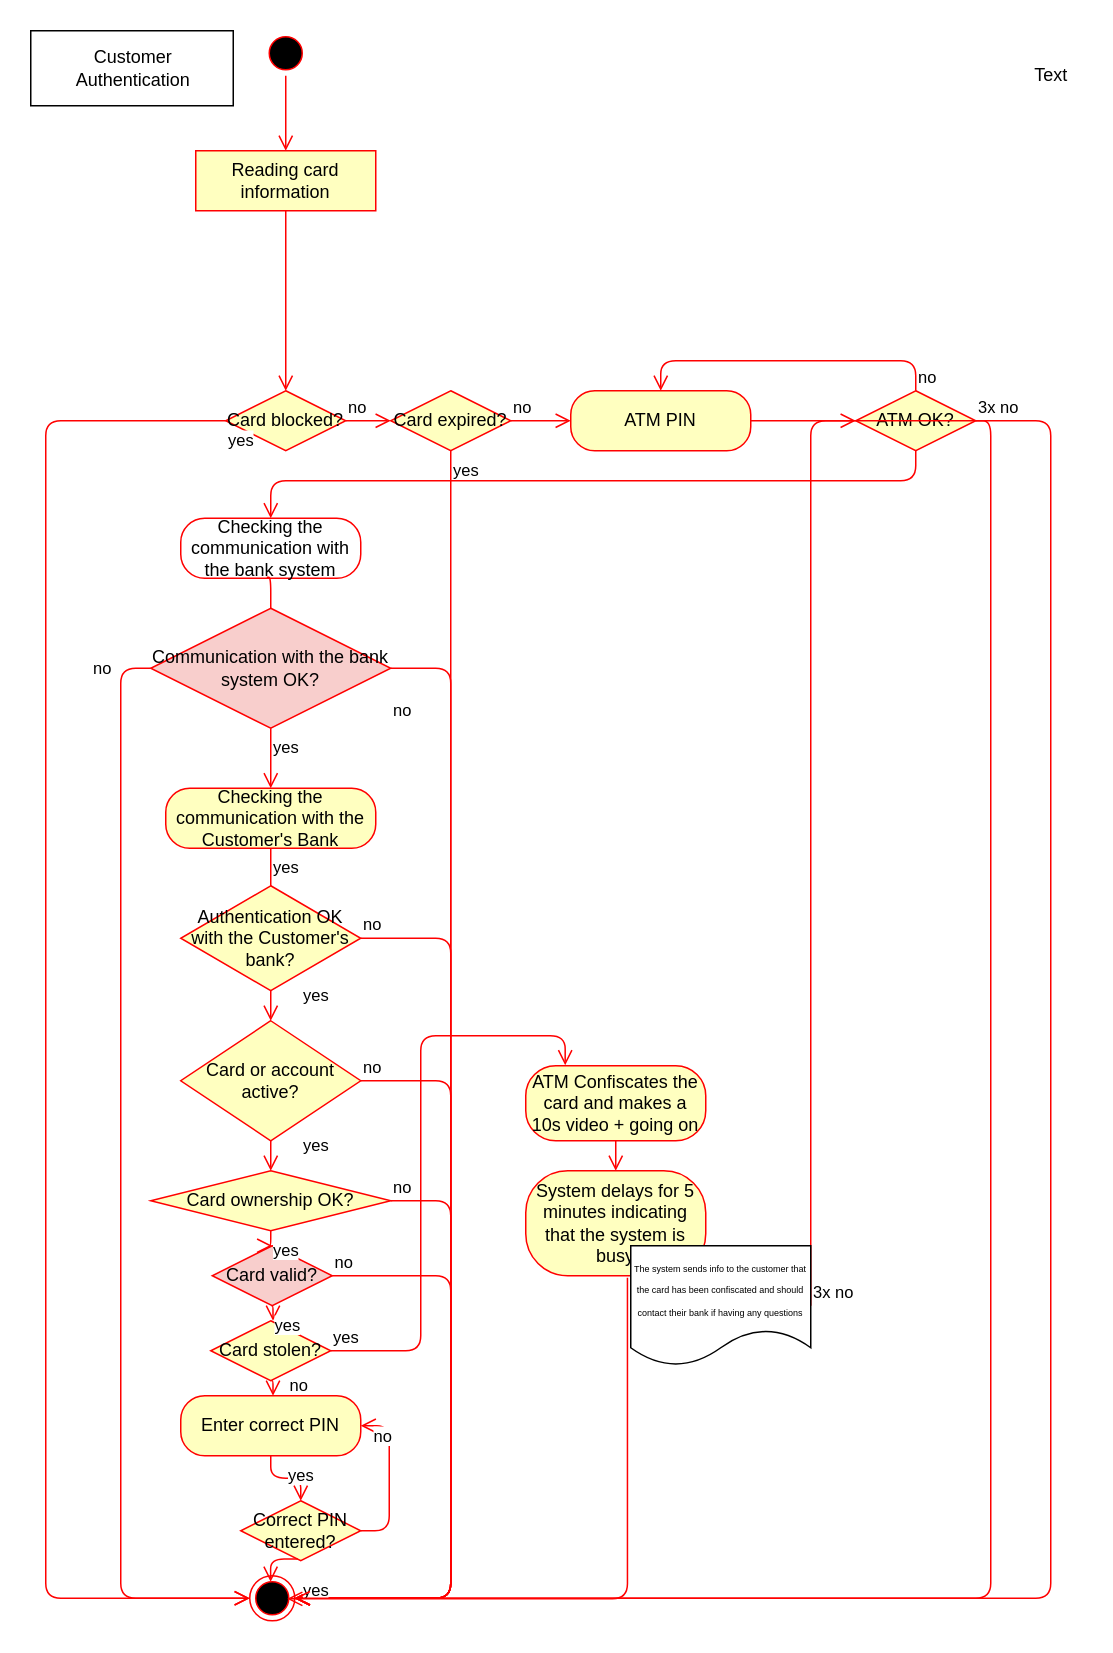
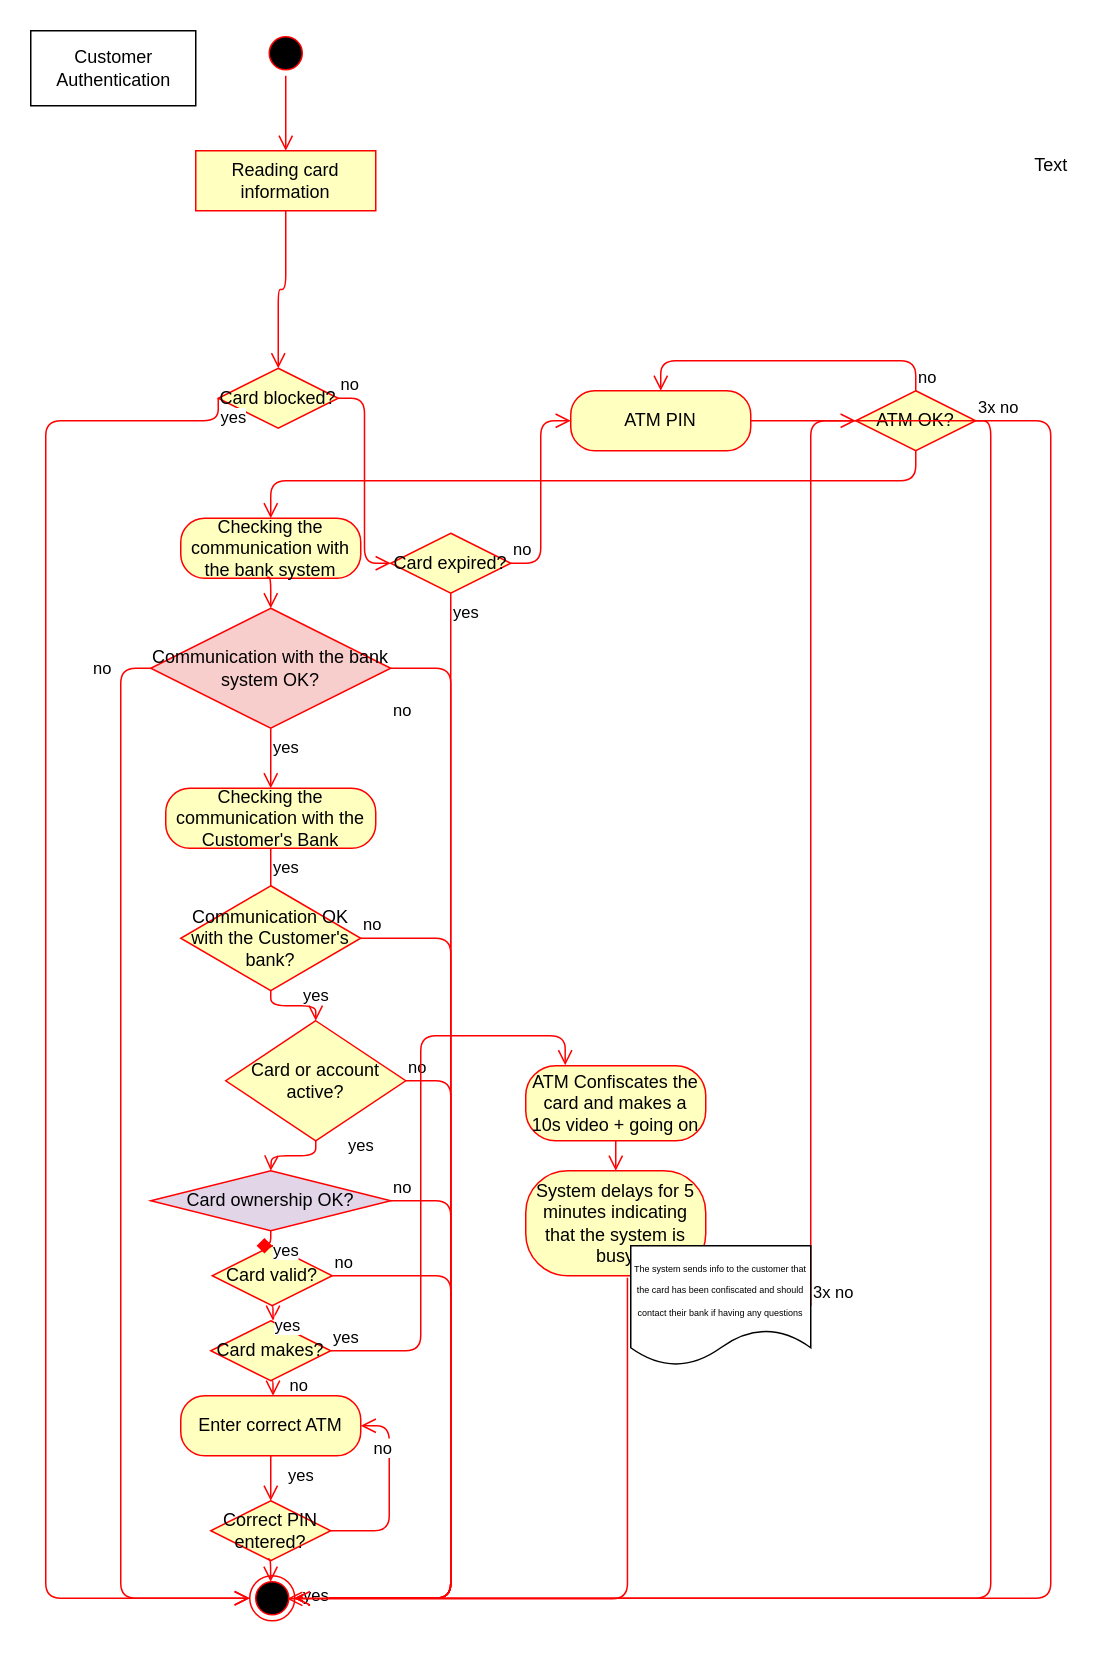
node "Customer Authentication": size 203x75 -> 165x75
node "Text": moved (1051, 76) -> (1051, 166)
node "Card blocked?": moved (286, 421) -> (278, 398)
node "Card expired?": moved (451, 421) -> (451, 563)
node "Checking the communication with the bank system": fillcolor #ffffff -> #ffffc0
edge "Checking the communication with the bank system" -- "Communication with the bank system OK?": arrowhead none -> open
node "Authentication OK with the Customer's bank?": label "Authentication OK with the Customer's bank?" -> "Communication OK with the Customer's bank?"
node "Card or account active?": moved (271, 1081) -> (316, 1081)
node "Card ownership OK?": fillcolor #ffffc0 -> #e1d5e7
edge "Card ownership OK?" -> "Card valid?": arrowhead open -> diamond
node "Card valid?": fillcolor #f8cecc -> #ffffc0
node "Card stolen?": label "Card stolen?" -> "Card makes?"
node "Enter correct PIN": label "Enter correct PIN" -> "Enter correct ATM"
node "Correct PIN entered?": moved (301, 1531) -> (271, 1531)
